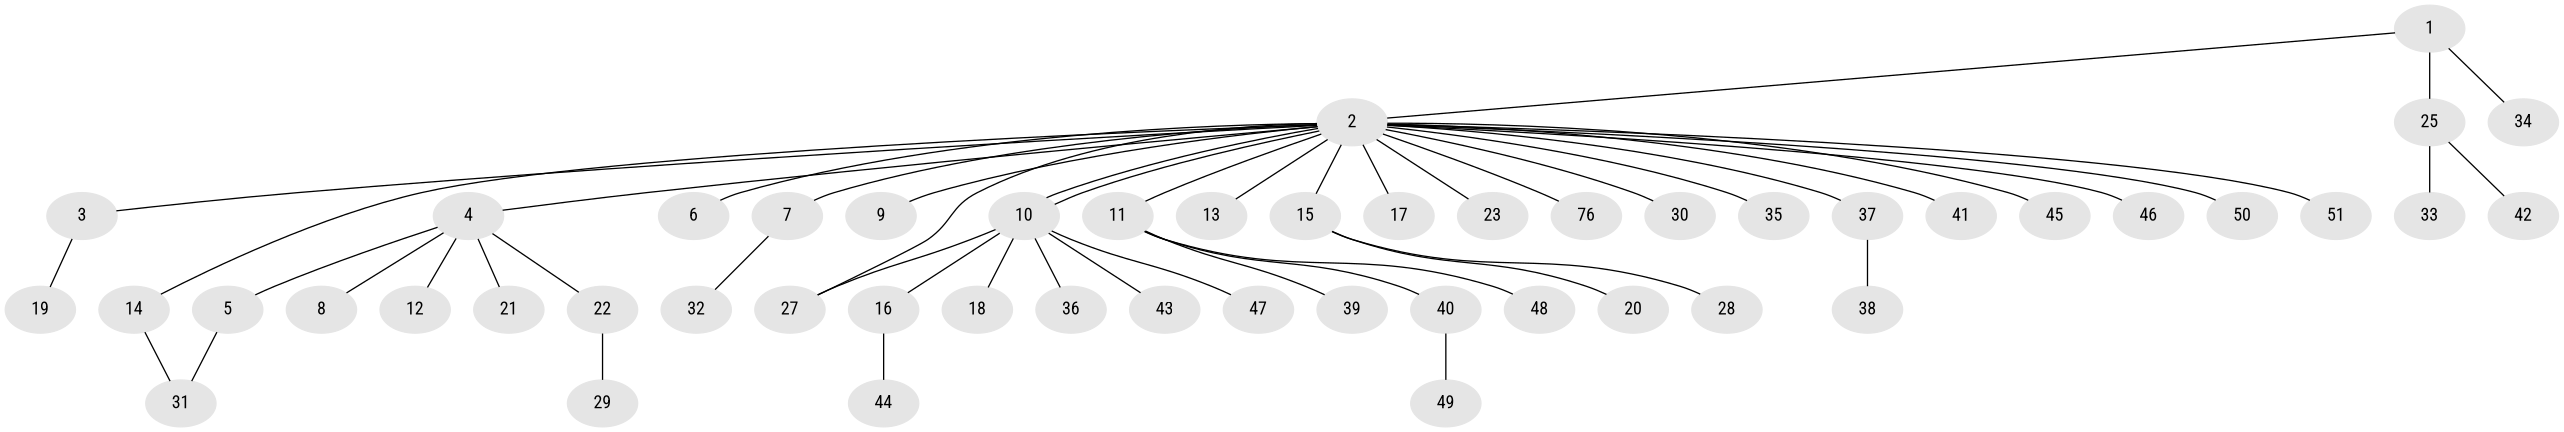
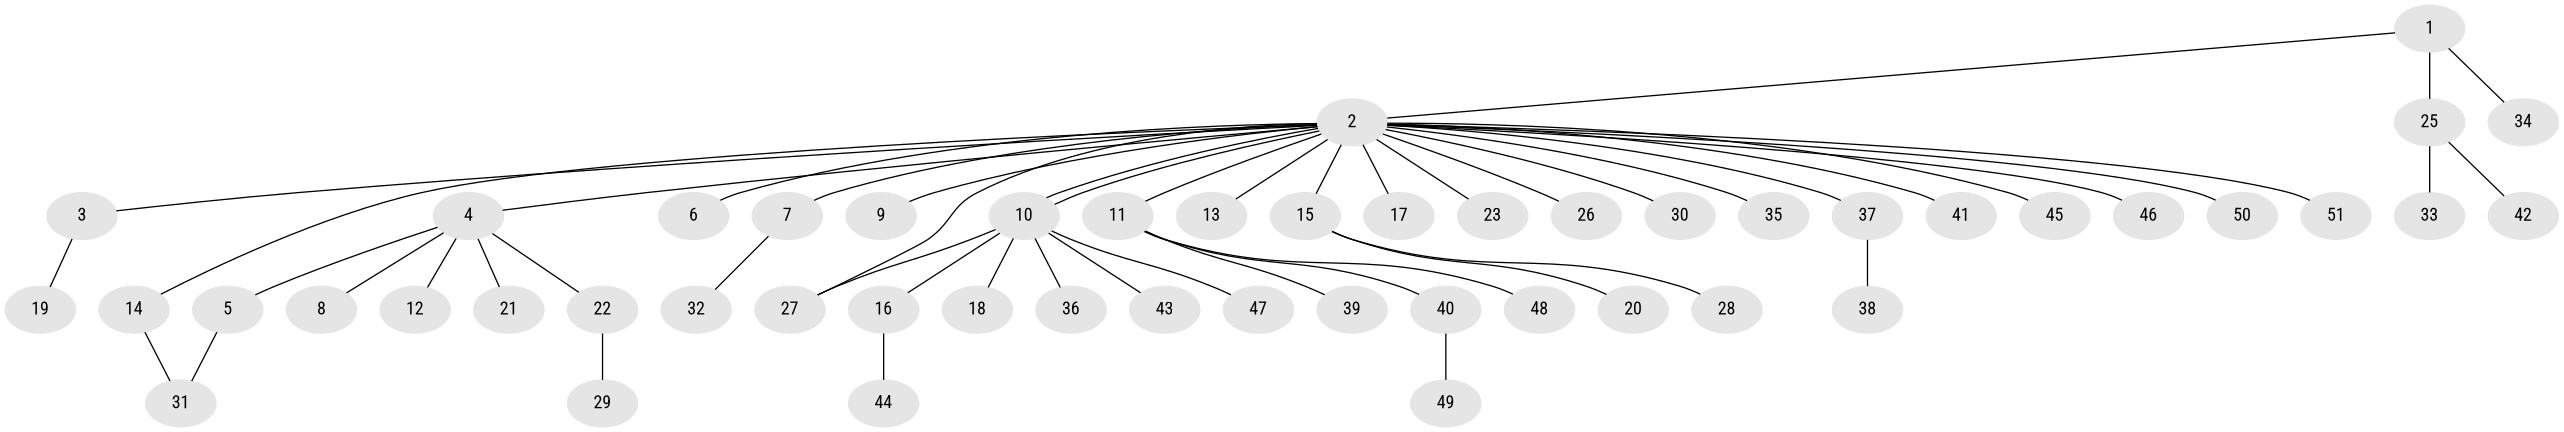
node "76": label "76" -> "26"
